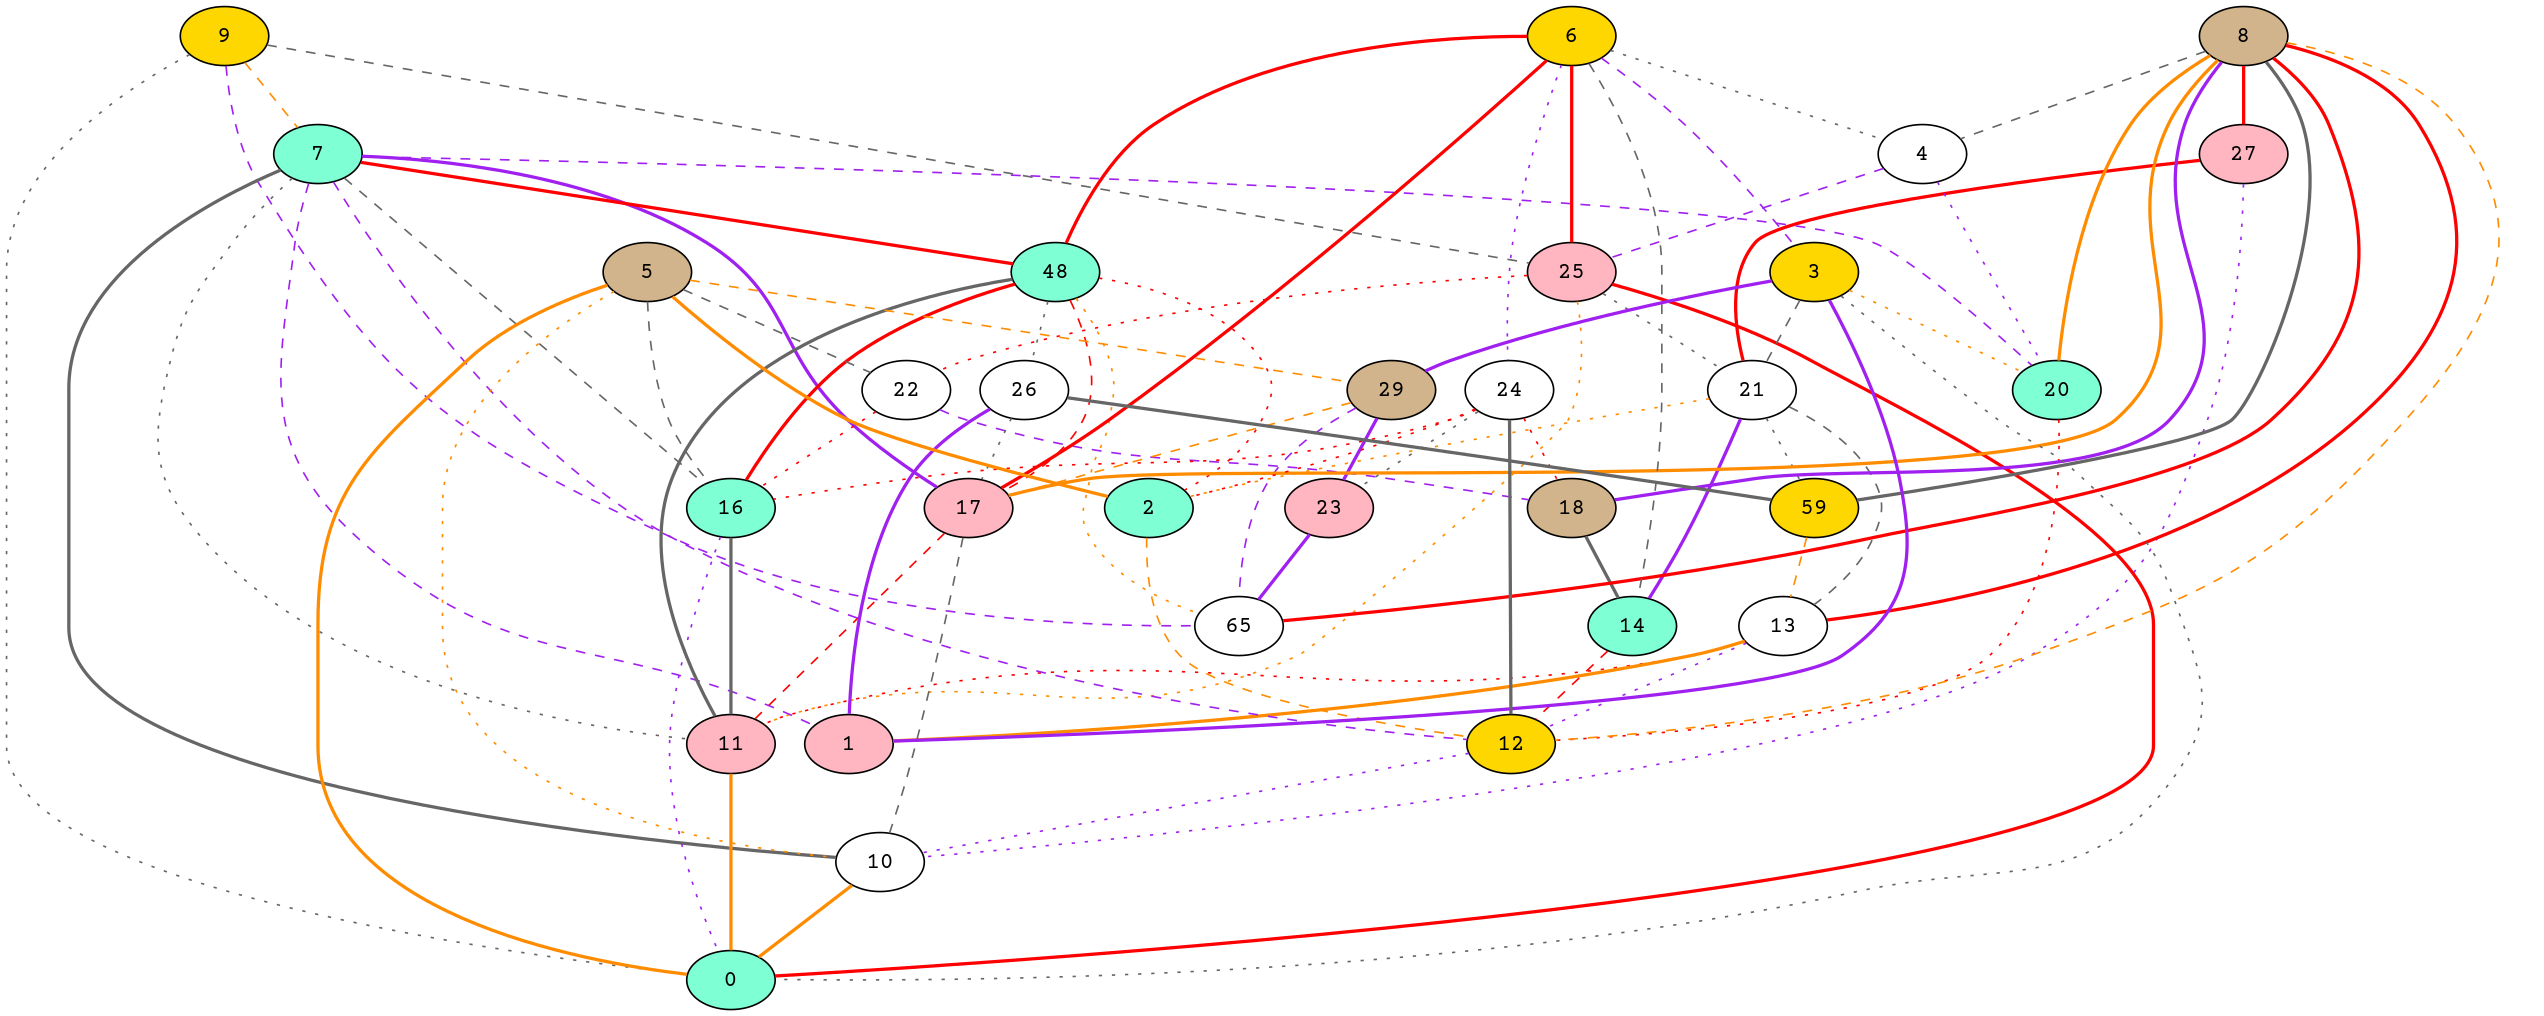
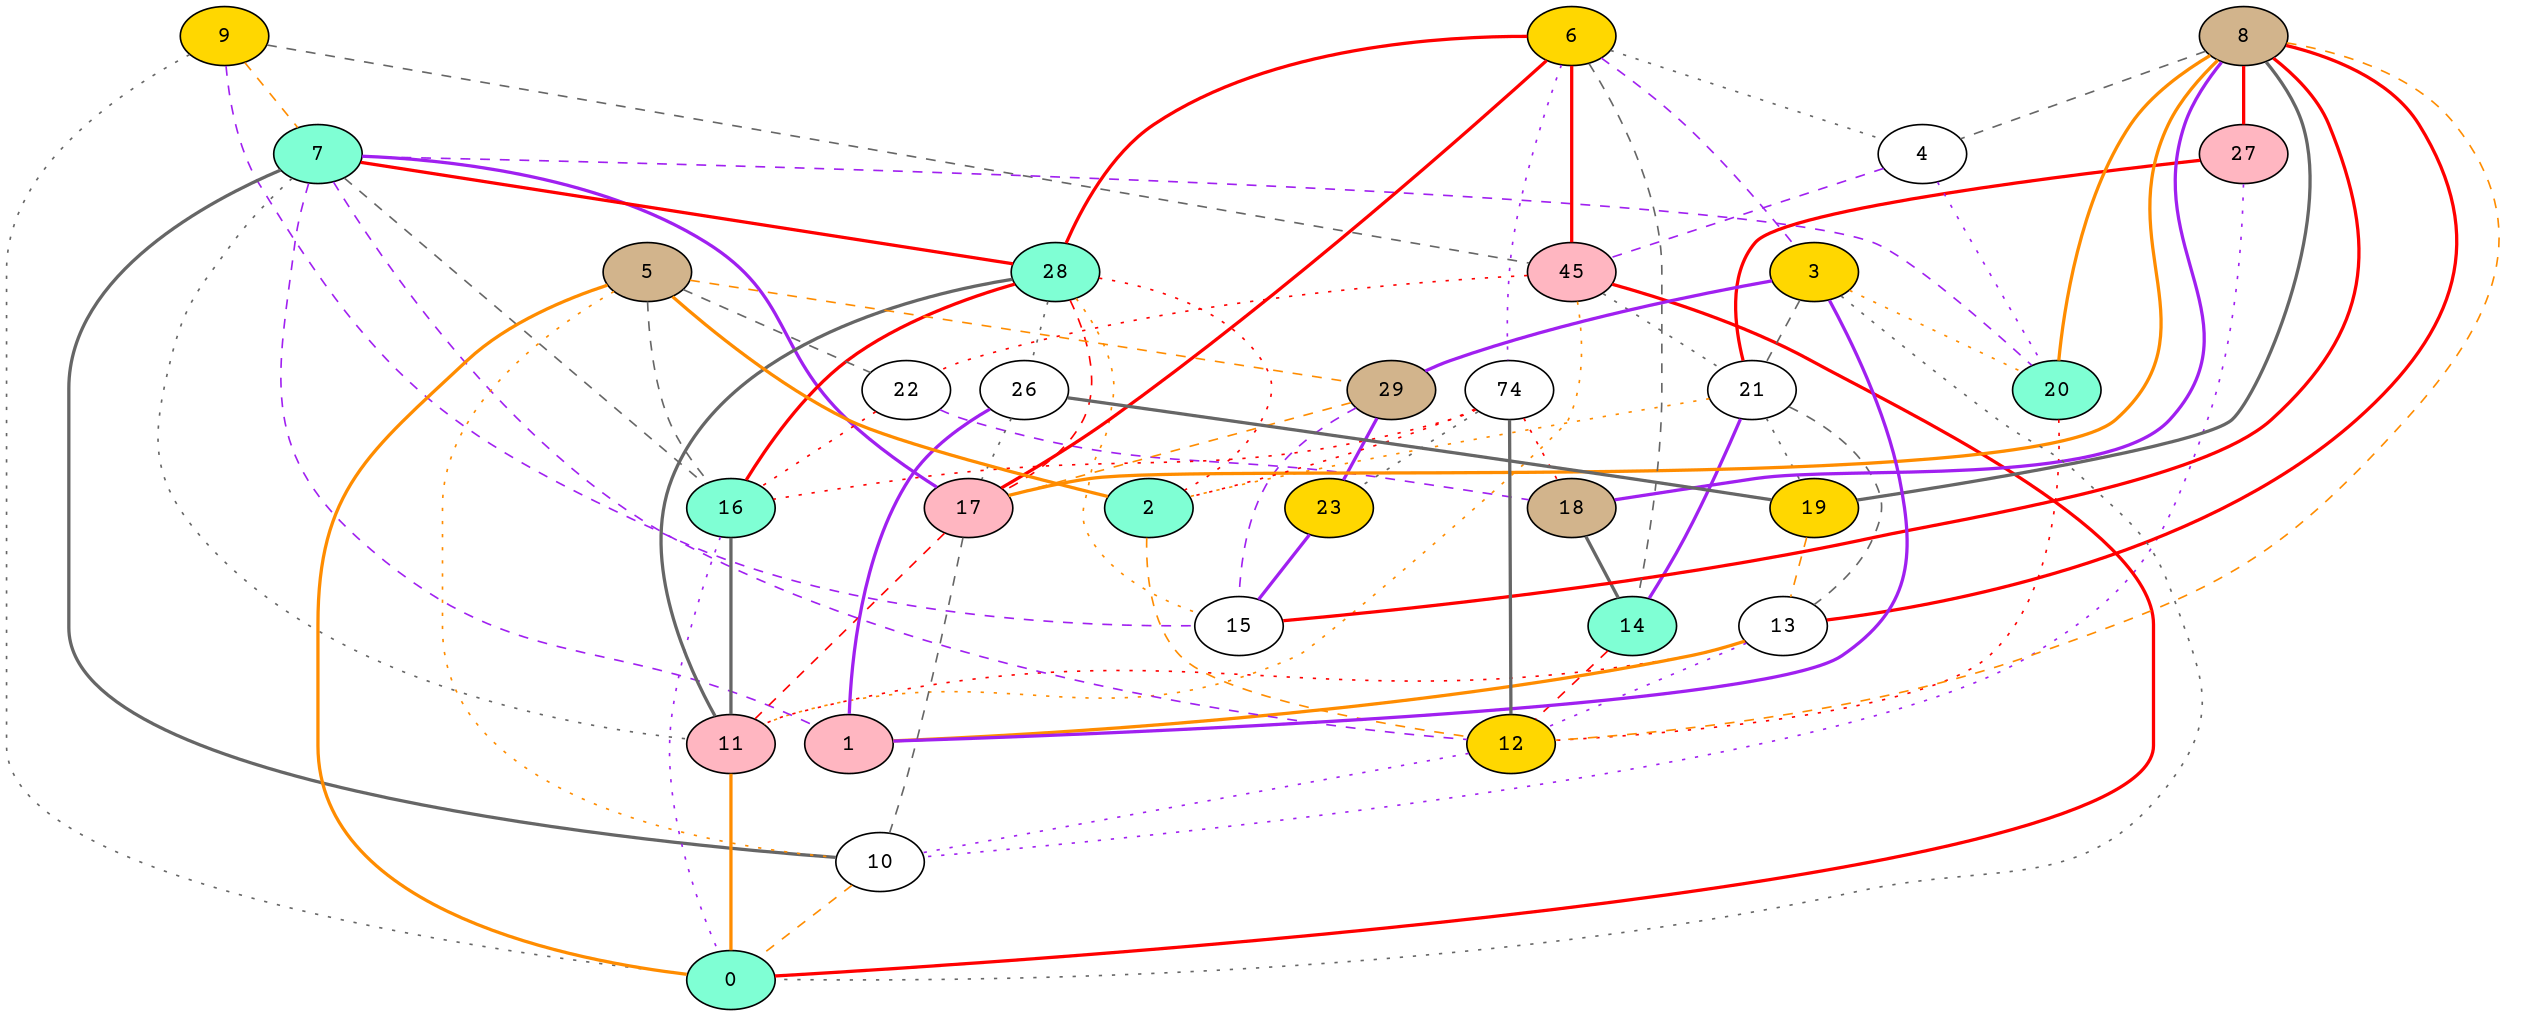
node "48": label "48" -> "28"
node "25": label "25" -> "45"
node "24": label "24" -> "74"
node "23": fillcolor lightpink -> gold
node "59": label "59" -> "19"
node "65": label "65" -> "15"
edge "10" -- "0": style bold -> dashed
